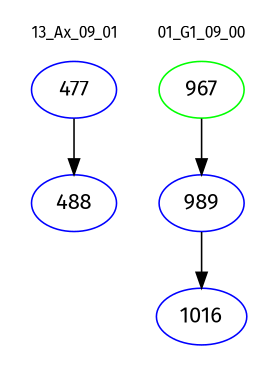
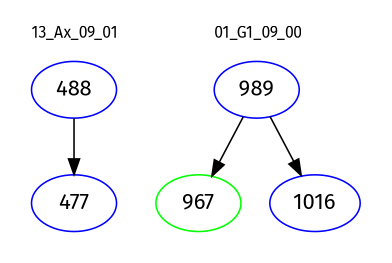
edge "477" -> "488": reversed
edge "967" -> "989": reversed
